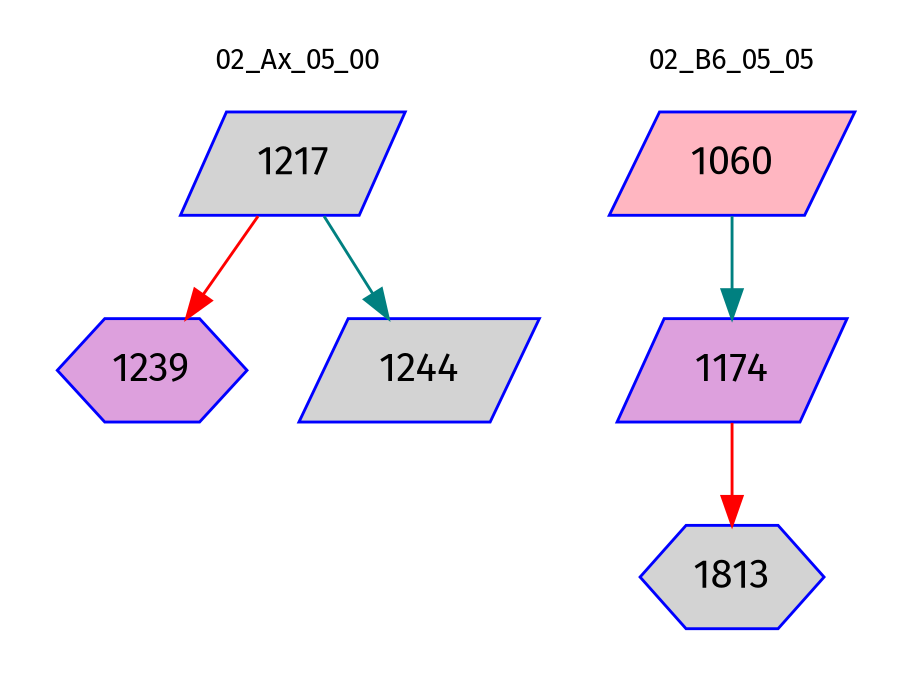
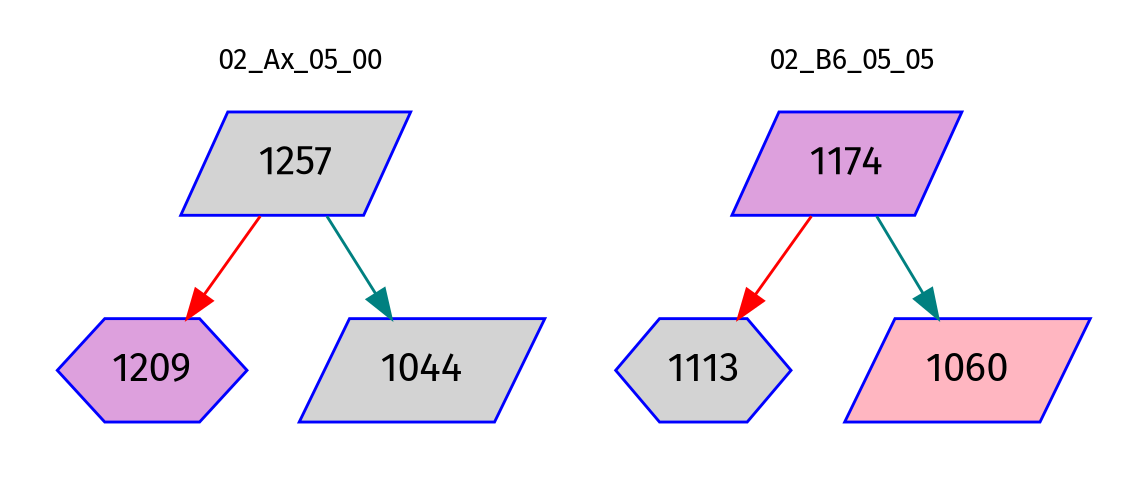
node "1217": label "1217" -> "1257"
edge "1060" -> "1174": reversed
node "1239": label "1239" -> "1209"
node "1244": label "1244" -> "1044"
node "1813": label "1813" -> "1113"
